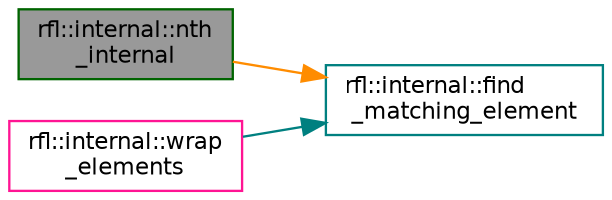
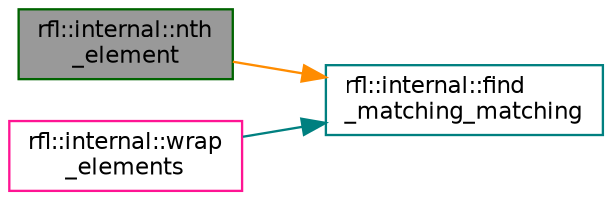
node "rfl::internal::nth _internal": label "rfl::internal::nth _internal" -> "rfl::internal::nth _element"
node "rfl::internal::find _matching_element": label "rfl::internal::find _matching_element" -> "rfl::internal::find _matching_matching"
